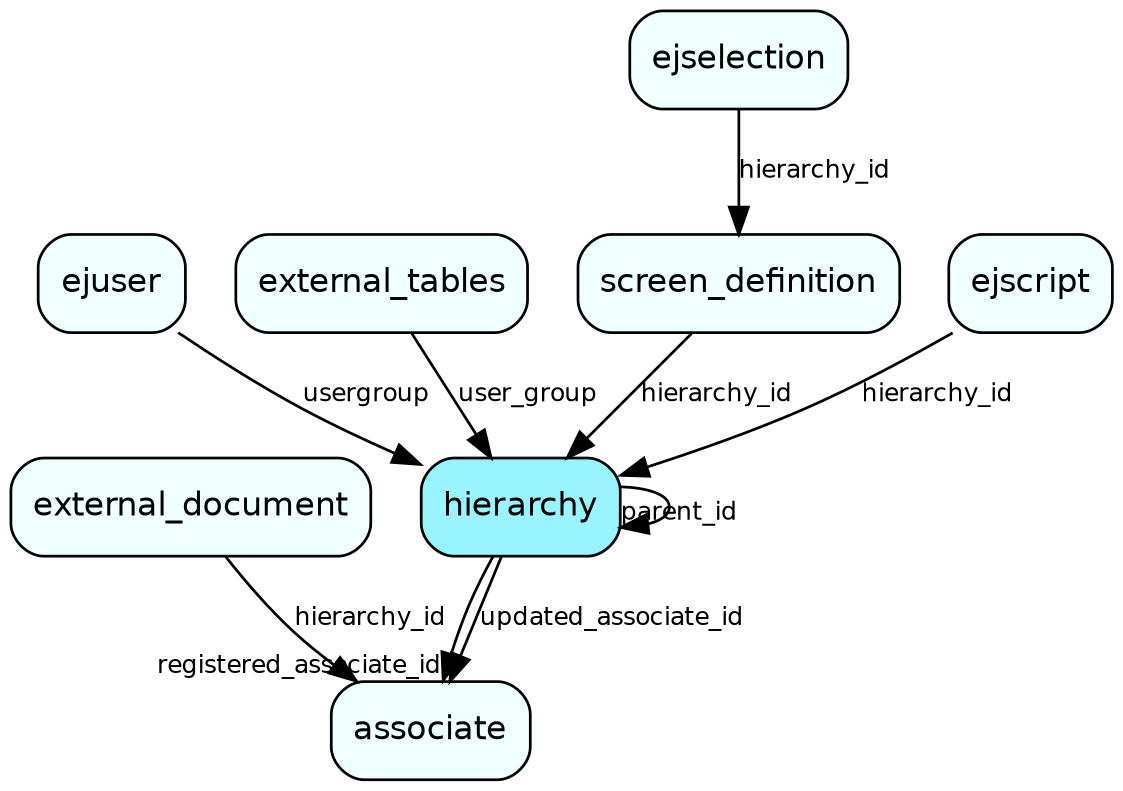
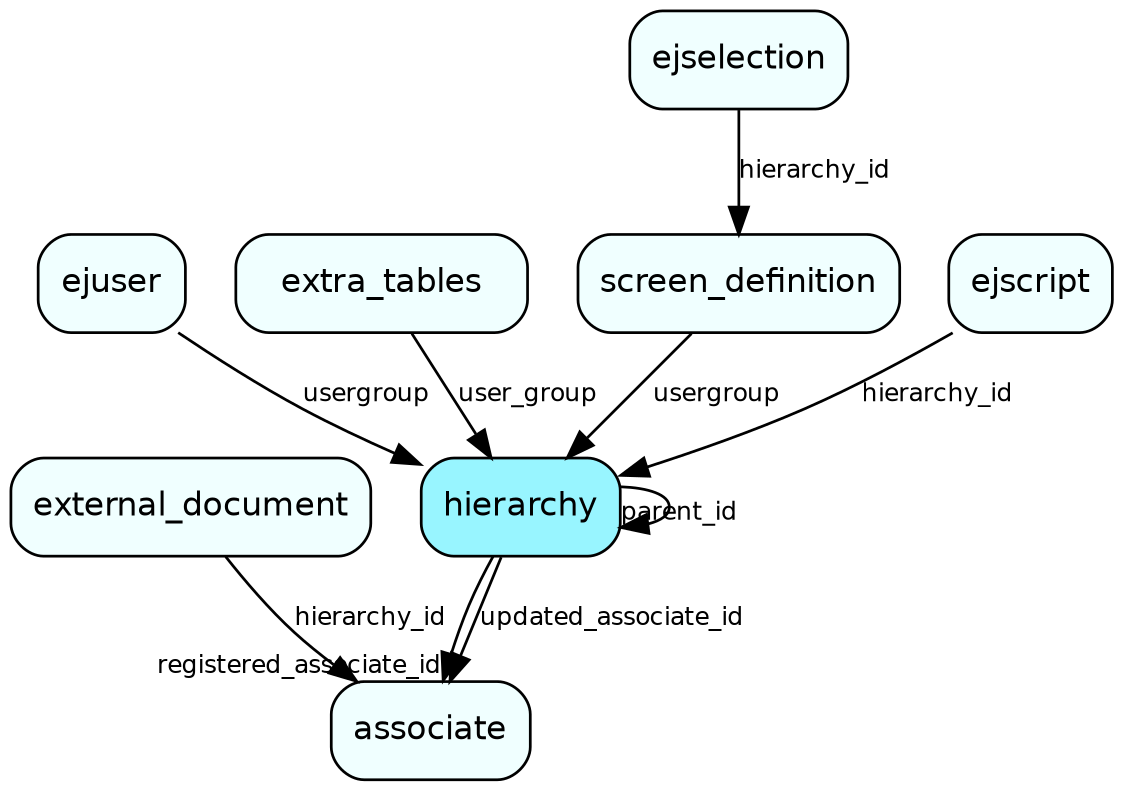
node "external_tables": label "external_tables" -> "extra_tables"
edge "screen_definition" -> "hierarchy": label "hierarchy_id" -> "usergroup"
